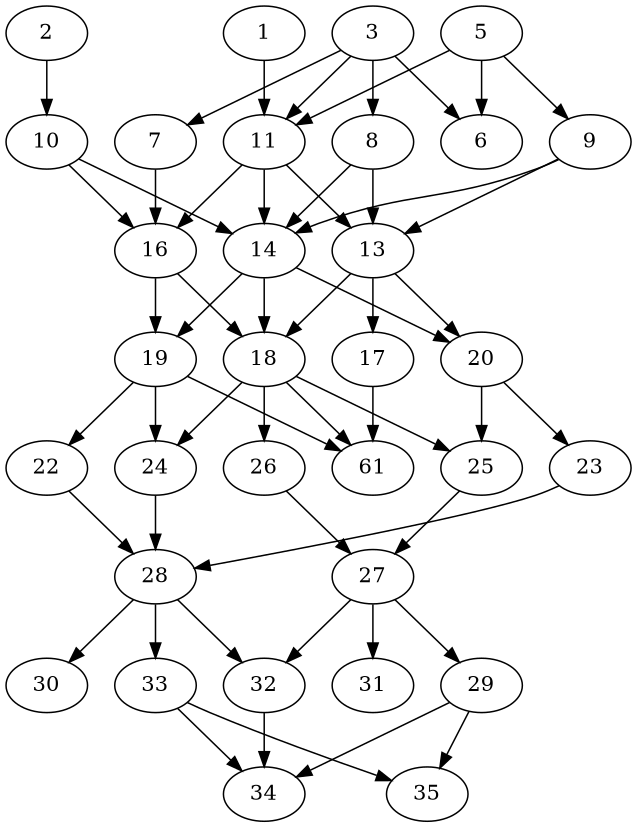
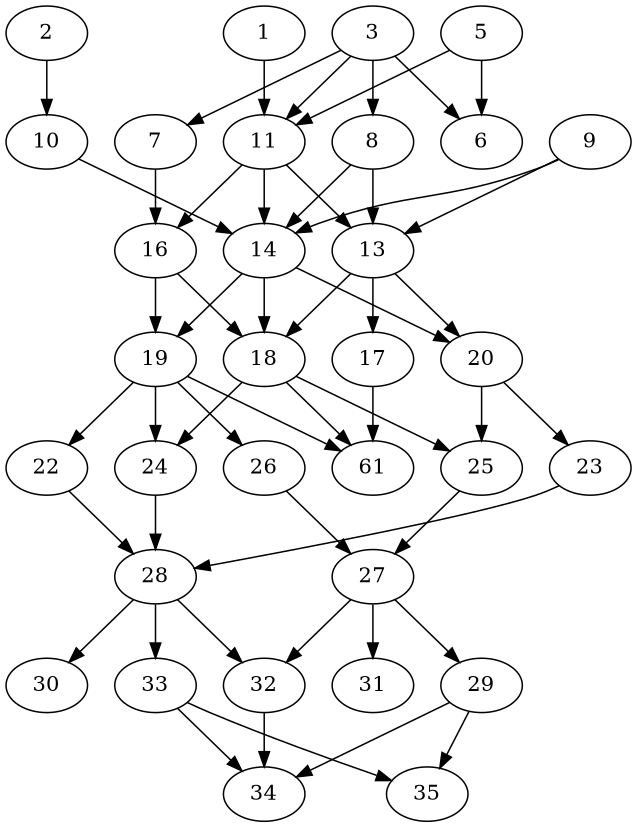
edge "5" -> "9": removed
edge "10" -> "16": removed
edge "18" -> "26": now "19" -> "26"
